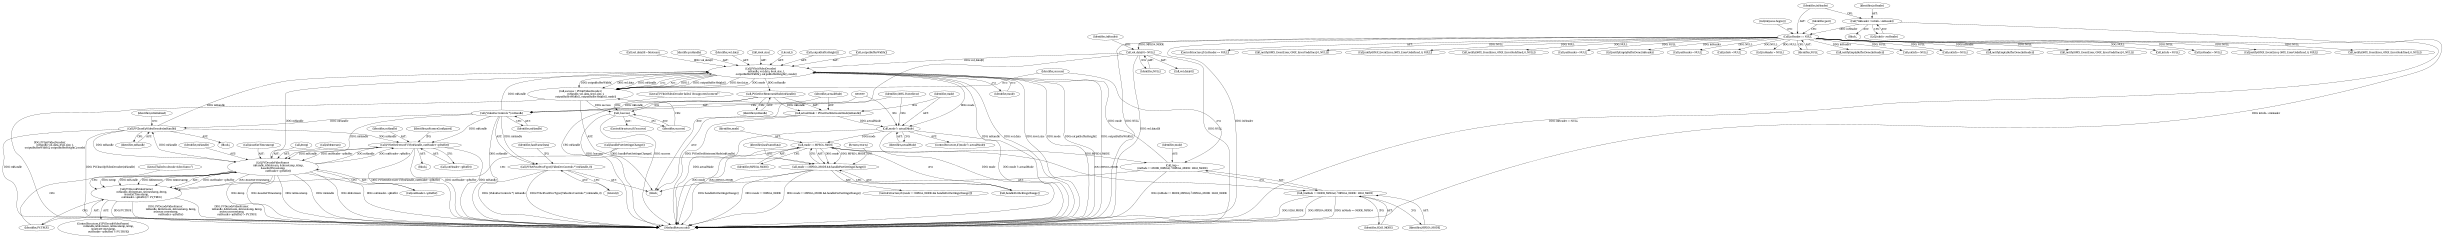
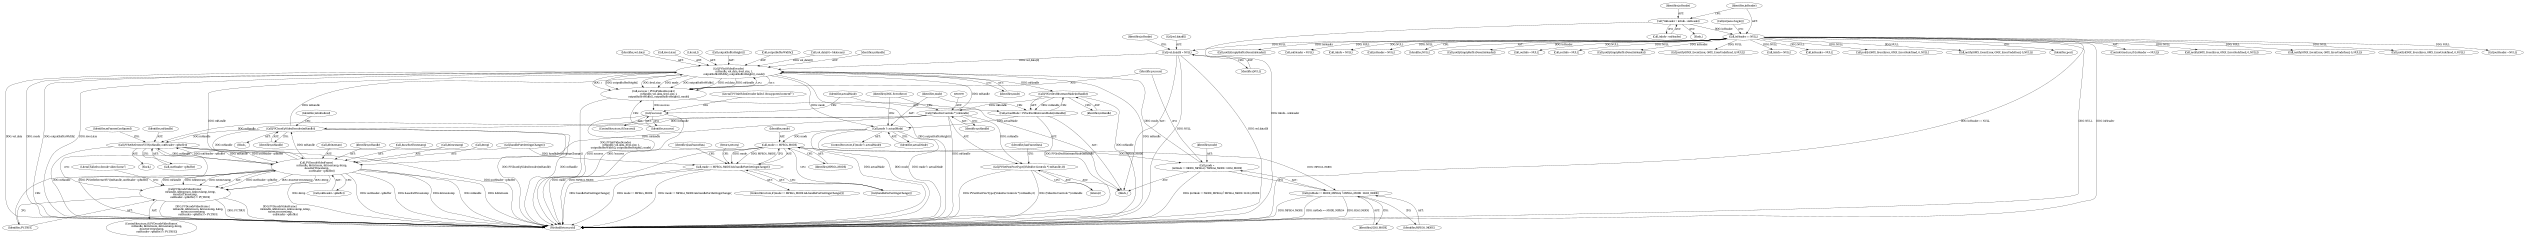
edge "(Identifier,port)" -> "(Call,inHeader == NULL)": reversed
edge "(Call,inHeader == NULL)" -> "(Call,vol_data[0] = NULL)": label "DDG: MPEG4_MODE" -> "DDG: NULL"
edge "(Call,vol_data[0] = NULL)" -> "(Call,vol_data[0])": reversed
edge "1000359" -> "(Call,mode != actualMode)": removed, label "CFG:"
edge "(Call,actualMode = PVGetDecBitstreamMode(mHandle))" -> "(Call,PVGetDecBitstreamMode(mHandle))": added, label "CFG:"
node "(Call,&timestamp)": added
edge "(Call,PVGetDecBitstreamMode(mHandle))" -> "(MethodReturn,void)": label "CFG: mHandle" -> "DDG: mHandle"
node "(Call,tmp = (mMode == MODE_MPEG4) ? MPEG4_MODE : H263_MODE)": label "(Call,tmp = (mMode == MODE_MPEG4) ? MPEG4_MODE : H263_MODE)" -> "(Call,mode = (mMode == MODE_MPEG4) ? MPEG4_MODE : H263_MODE)"
